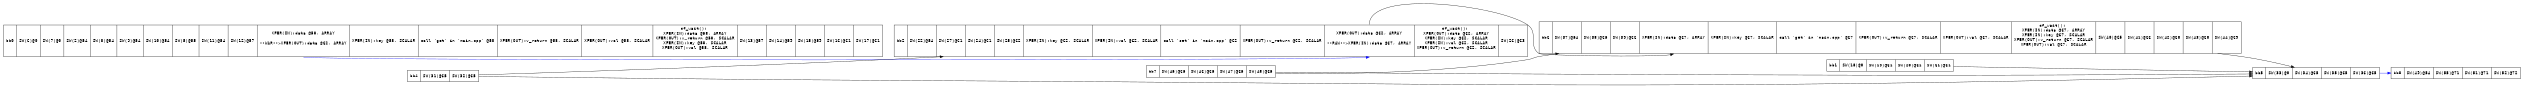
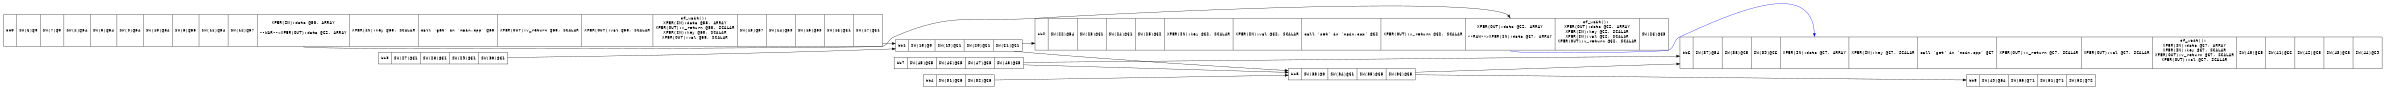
edge "bb2" -> "bb6": color black -> blue
node "bb2": text "SW(27)@61" -> "SW(23)@61"
edge "bb0" -> "bb1": added
node "bb3": added
edge "bb6" -> "bb5": reversed
edge "bb0" -> "bb2": color blue -> black
edge "bb4" -> "bb2": now "bb1" -> "bb2"
node "bb5": text "SW(34)@65" -> "SW(34)@61"
edge "bb5" -> "bb8": color blue -> black
